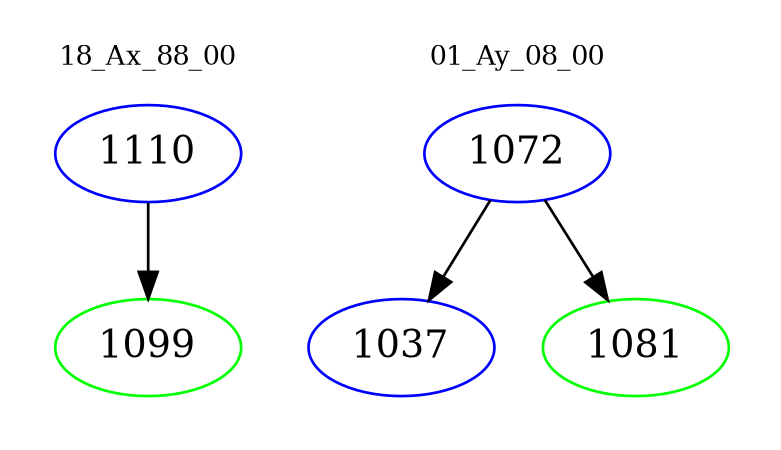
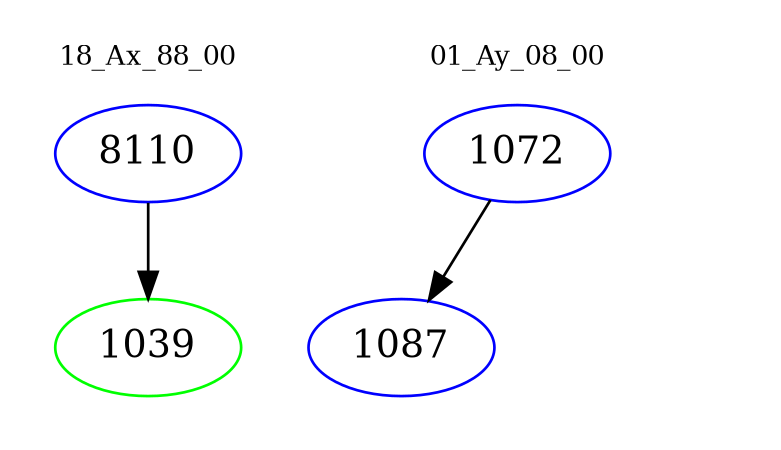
node "1110": label "1110" -> "8110"
node "1099": label "1099" -> "1039"
node "1037": label "1037" -> "1087"
node "1081": removed
